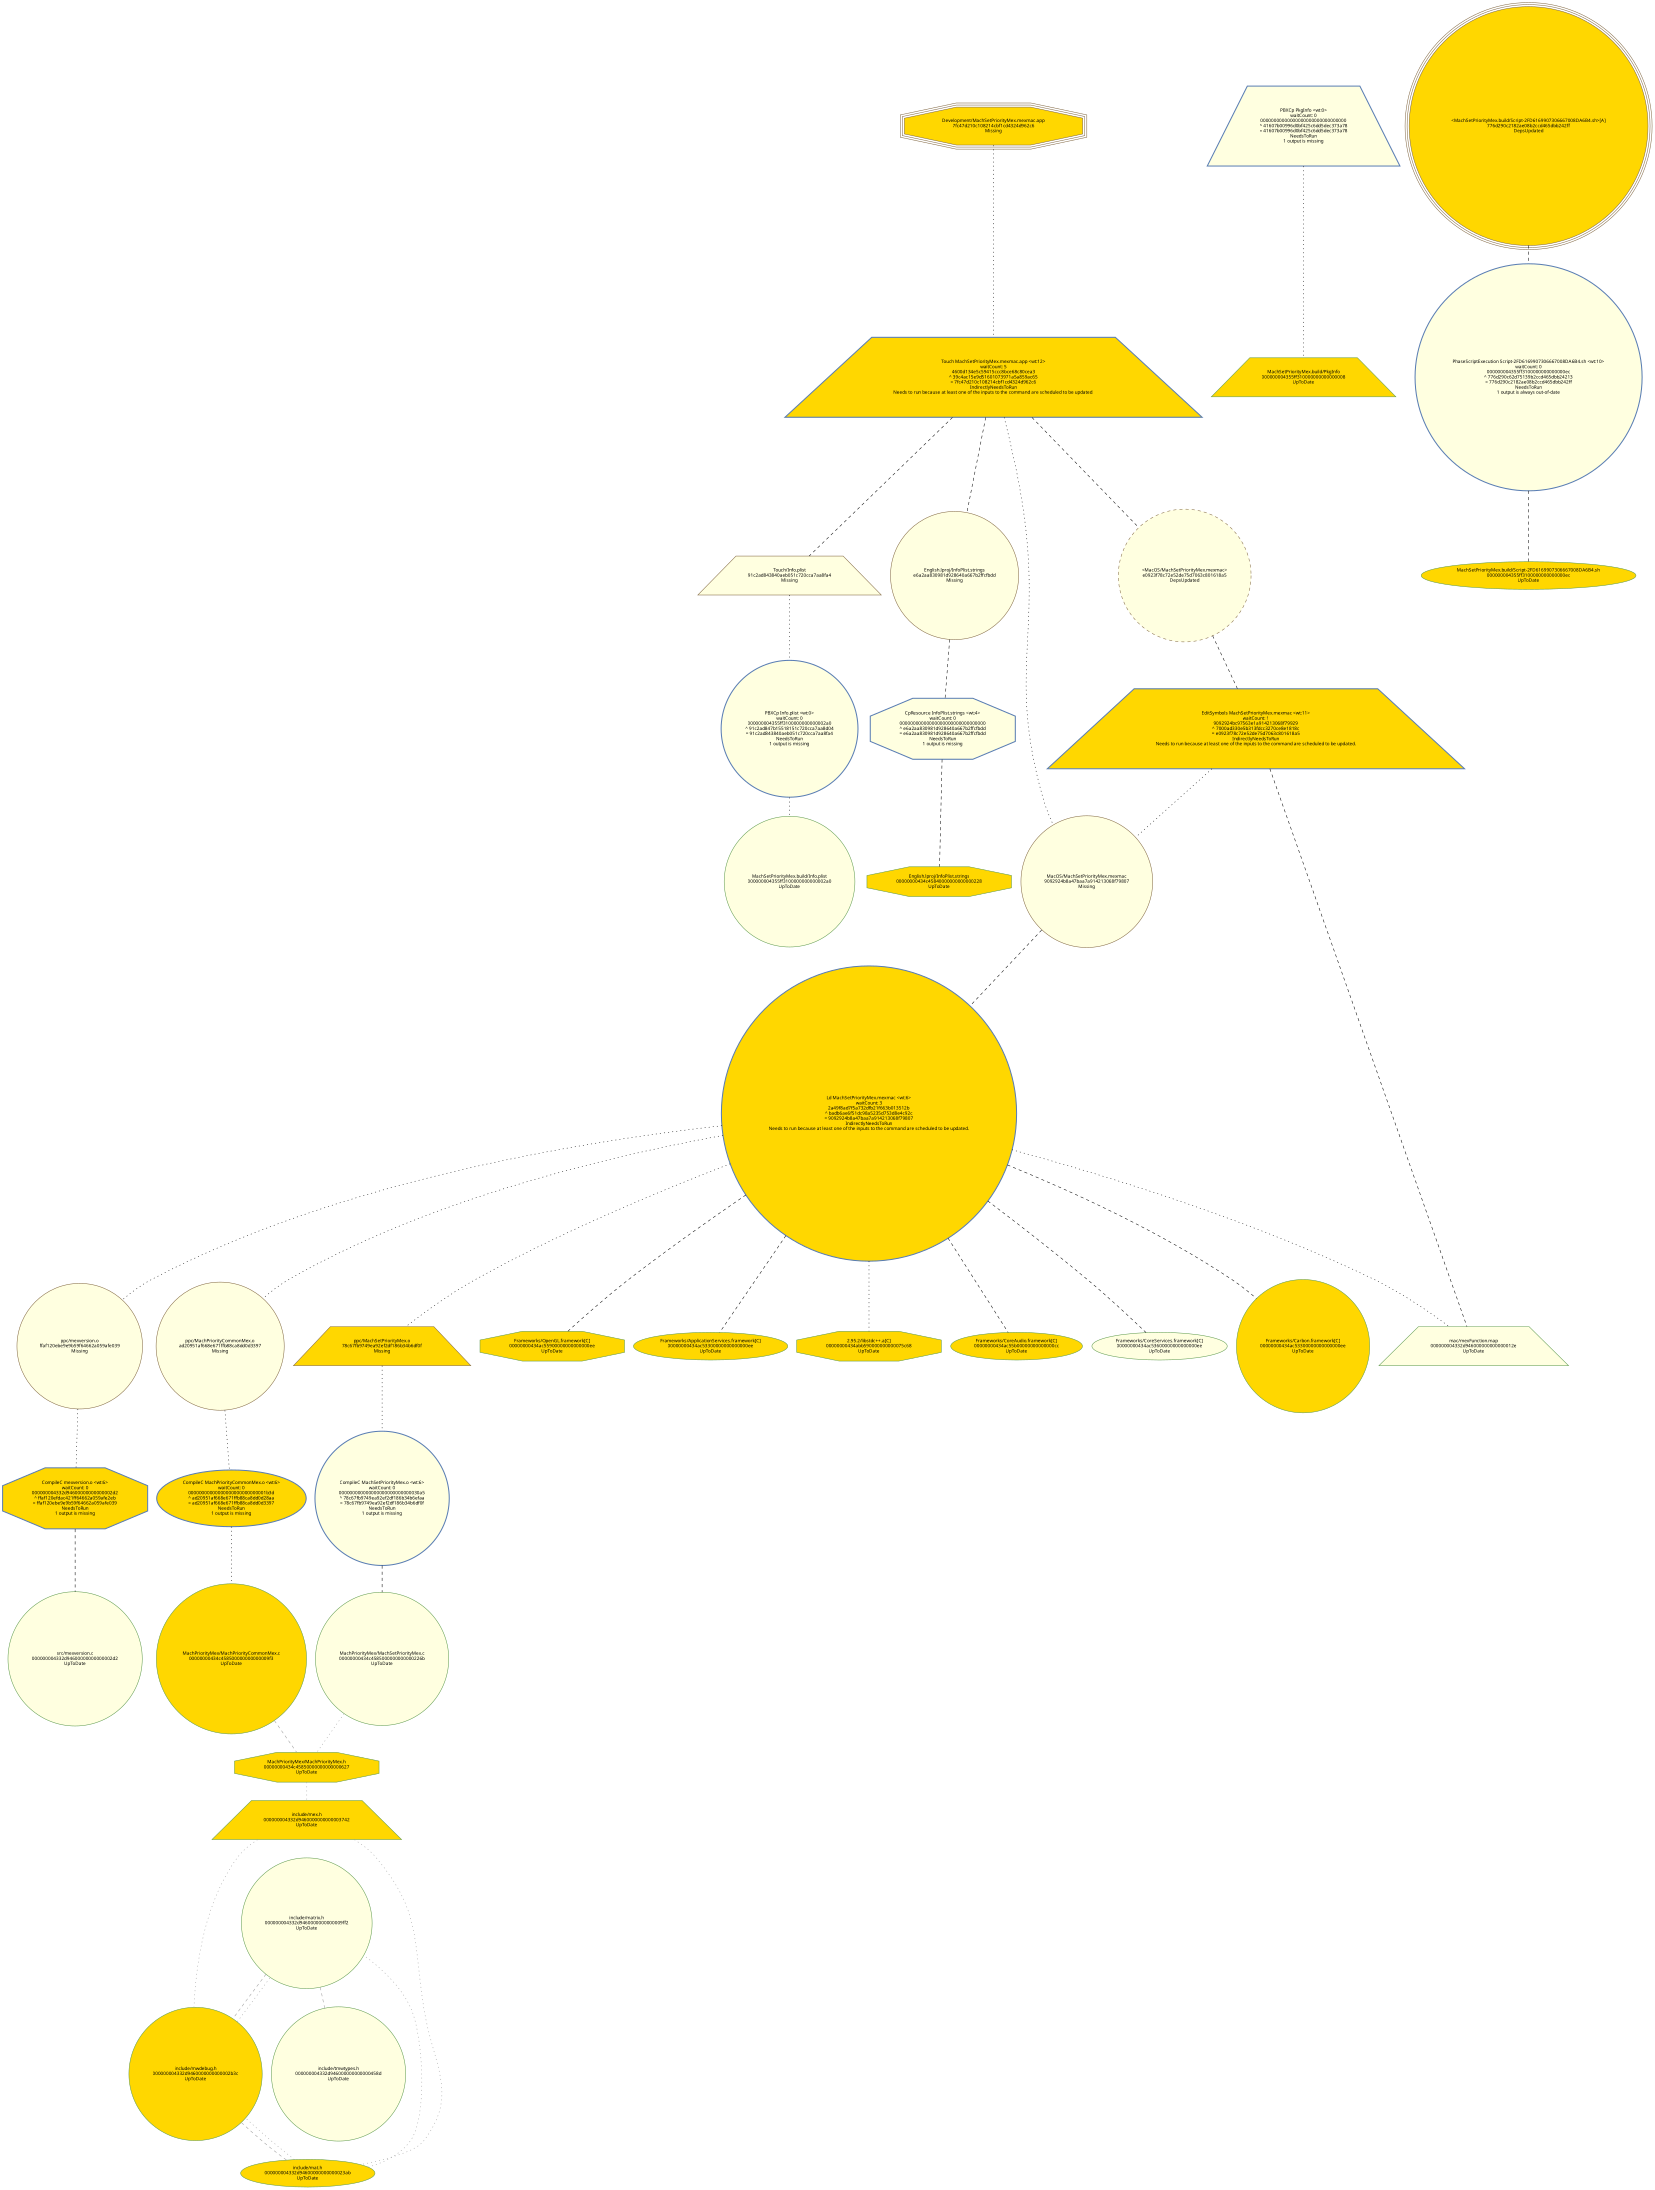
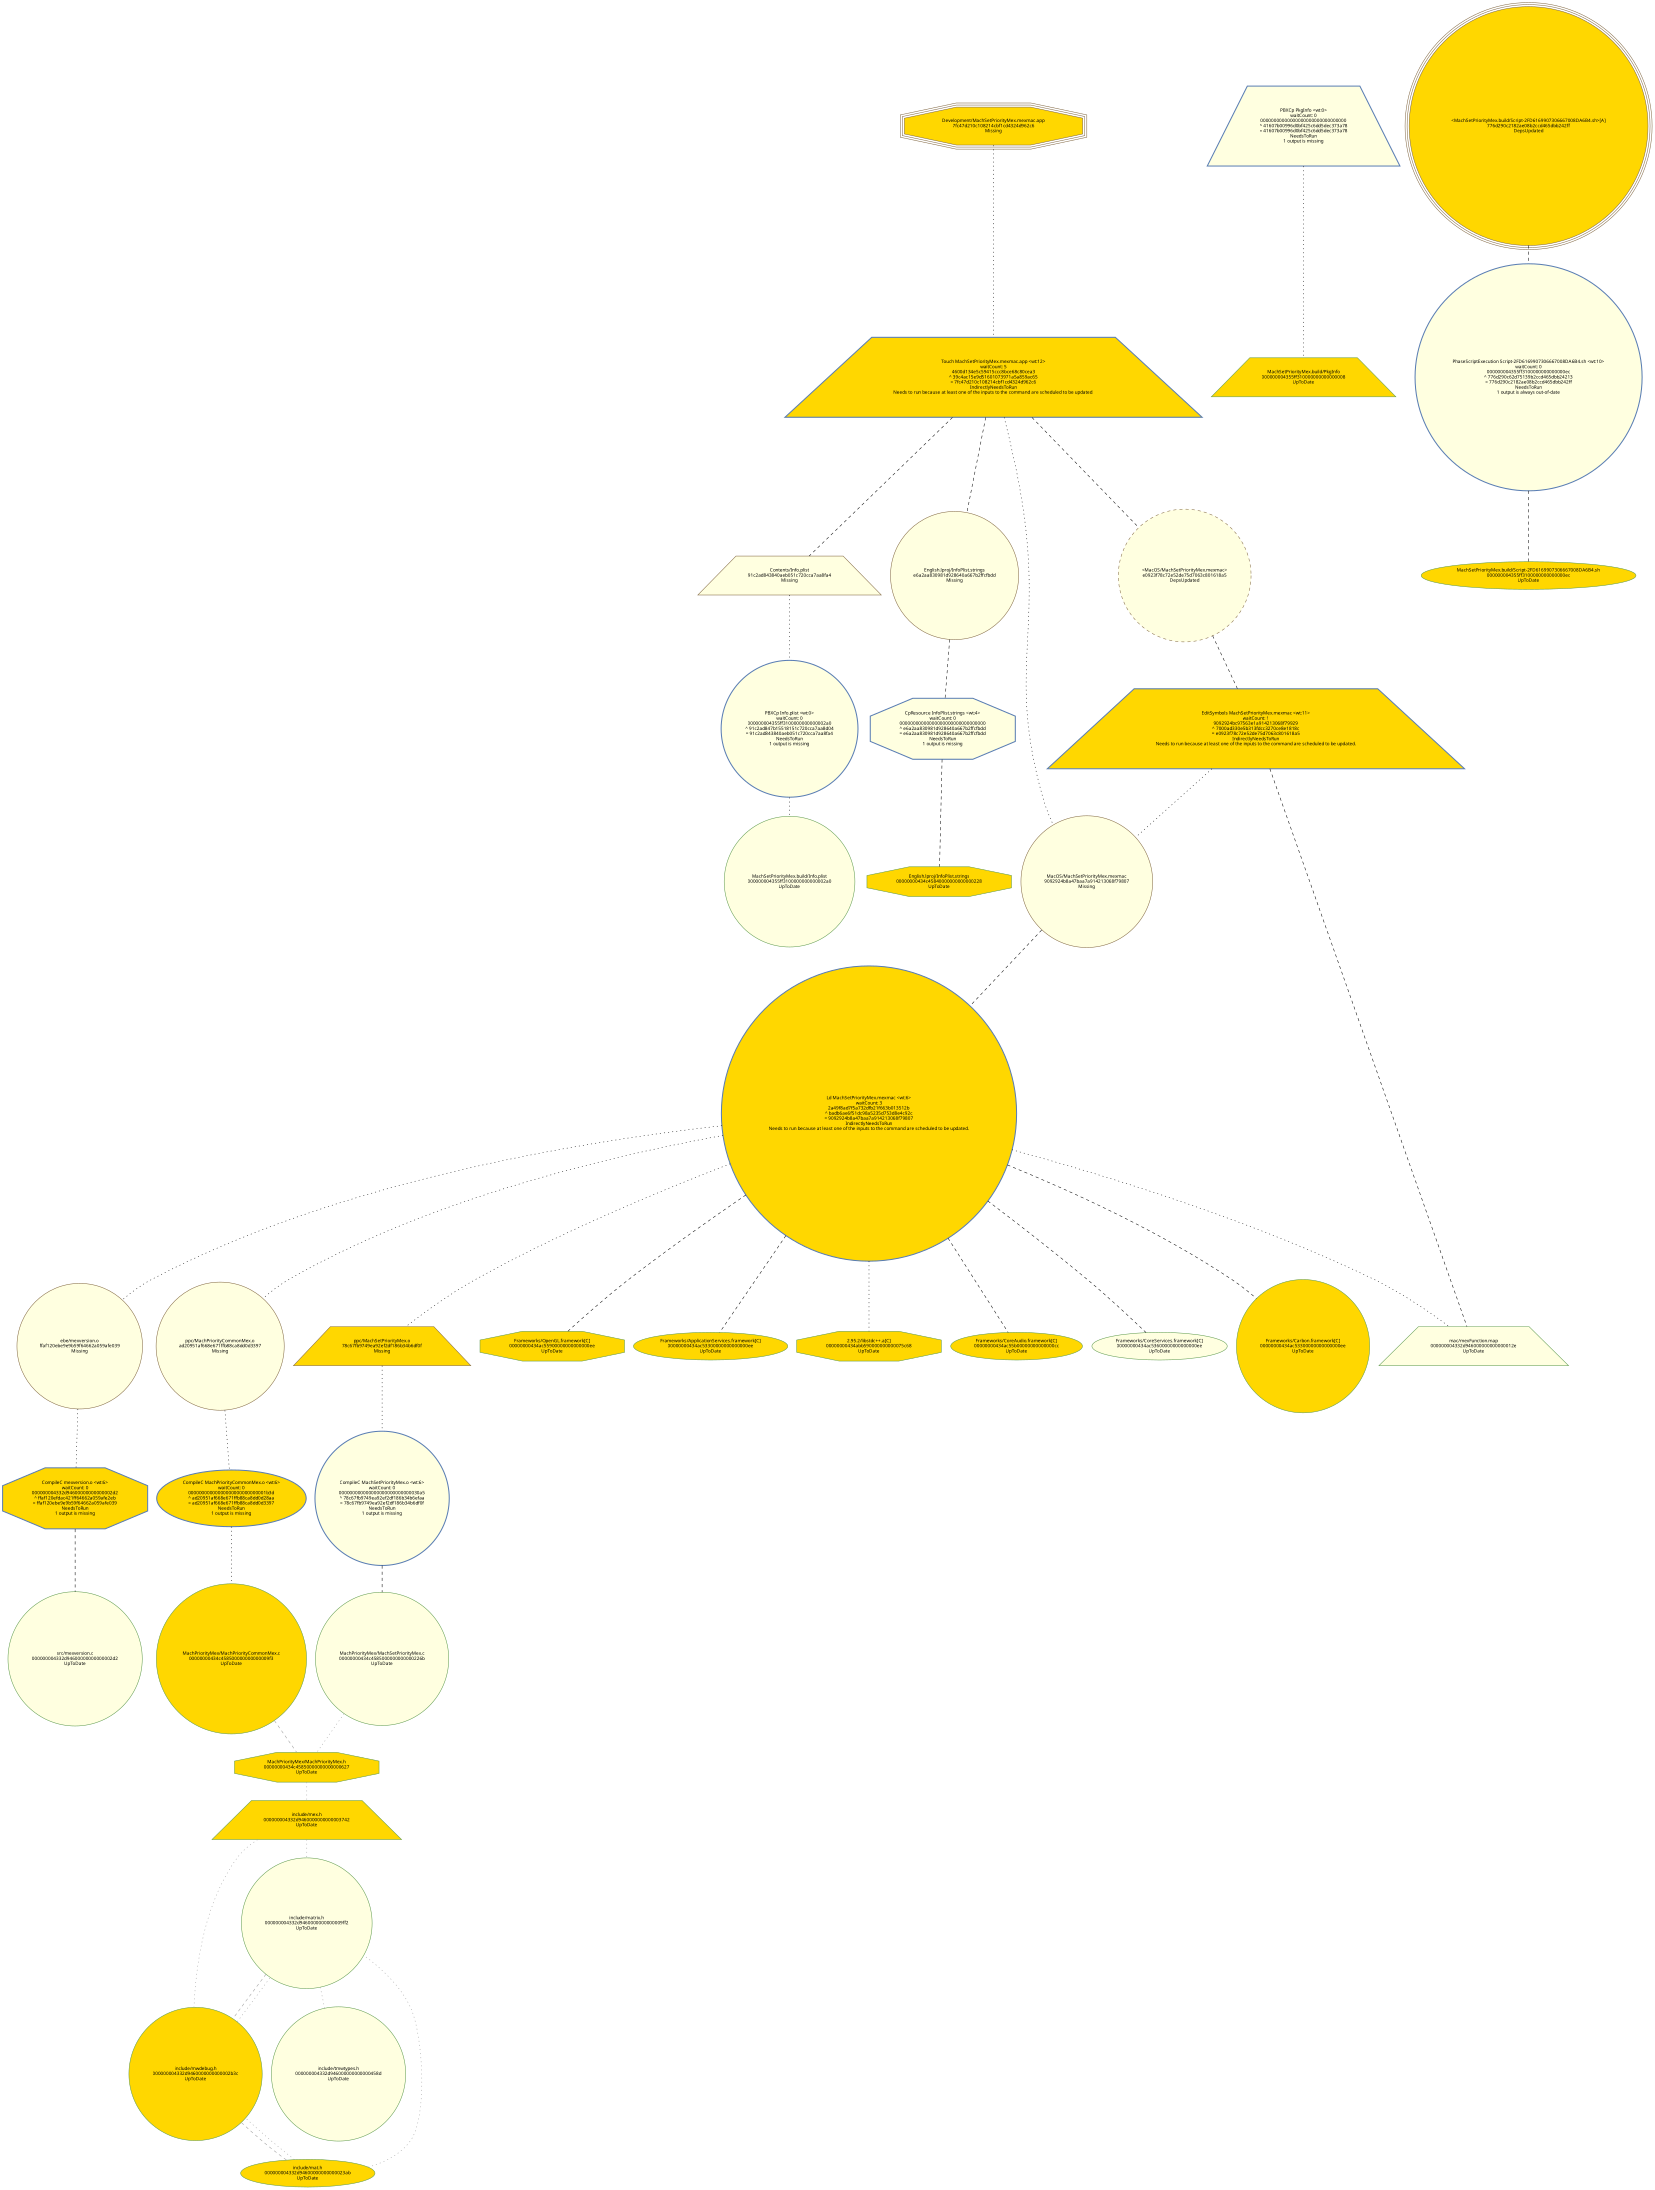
node "Touch/Info.plist 91c2ad843840aeb051c720cca7aa8fa4 Missing": label "Touch/Info.plist 91c2ad843840aeb051c720cca7aa8fa4 Missing" -> "Contents/Info.plist 91c2ad843840aeb051c720cca7aa8fa4 Missing"
node "ppc/mexversion.o ffaf120ebe9e9b59f64662a059afe039 Missing": label "ppc/mexversion.o ffaf120ebe9e9b59f64662a059afe039 Missing" -> "ebe/mexversion.o ffaf120ebe9e9b59f64662a059afe039 Missing"
edge "include/matrix.h 000000004332d9460000000000009ff2 UpToDate" -- "include/tmwtypes.h 000000004332d946000000000000458d UpToDate": style dashed -> dotted
edge "include/mex.h 000000004332d9460000000000003742 UpToDate" -- "include/mat.h 000000004332d94600000000000023ab UpToDate": now "include/mex.h 000000004332d9460000000000003742 UpToDate" -- "include/matrix.h 000000004332d9460000000000009ff2 UpToDate"
